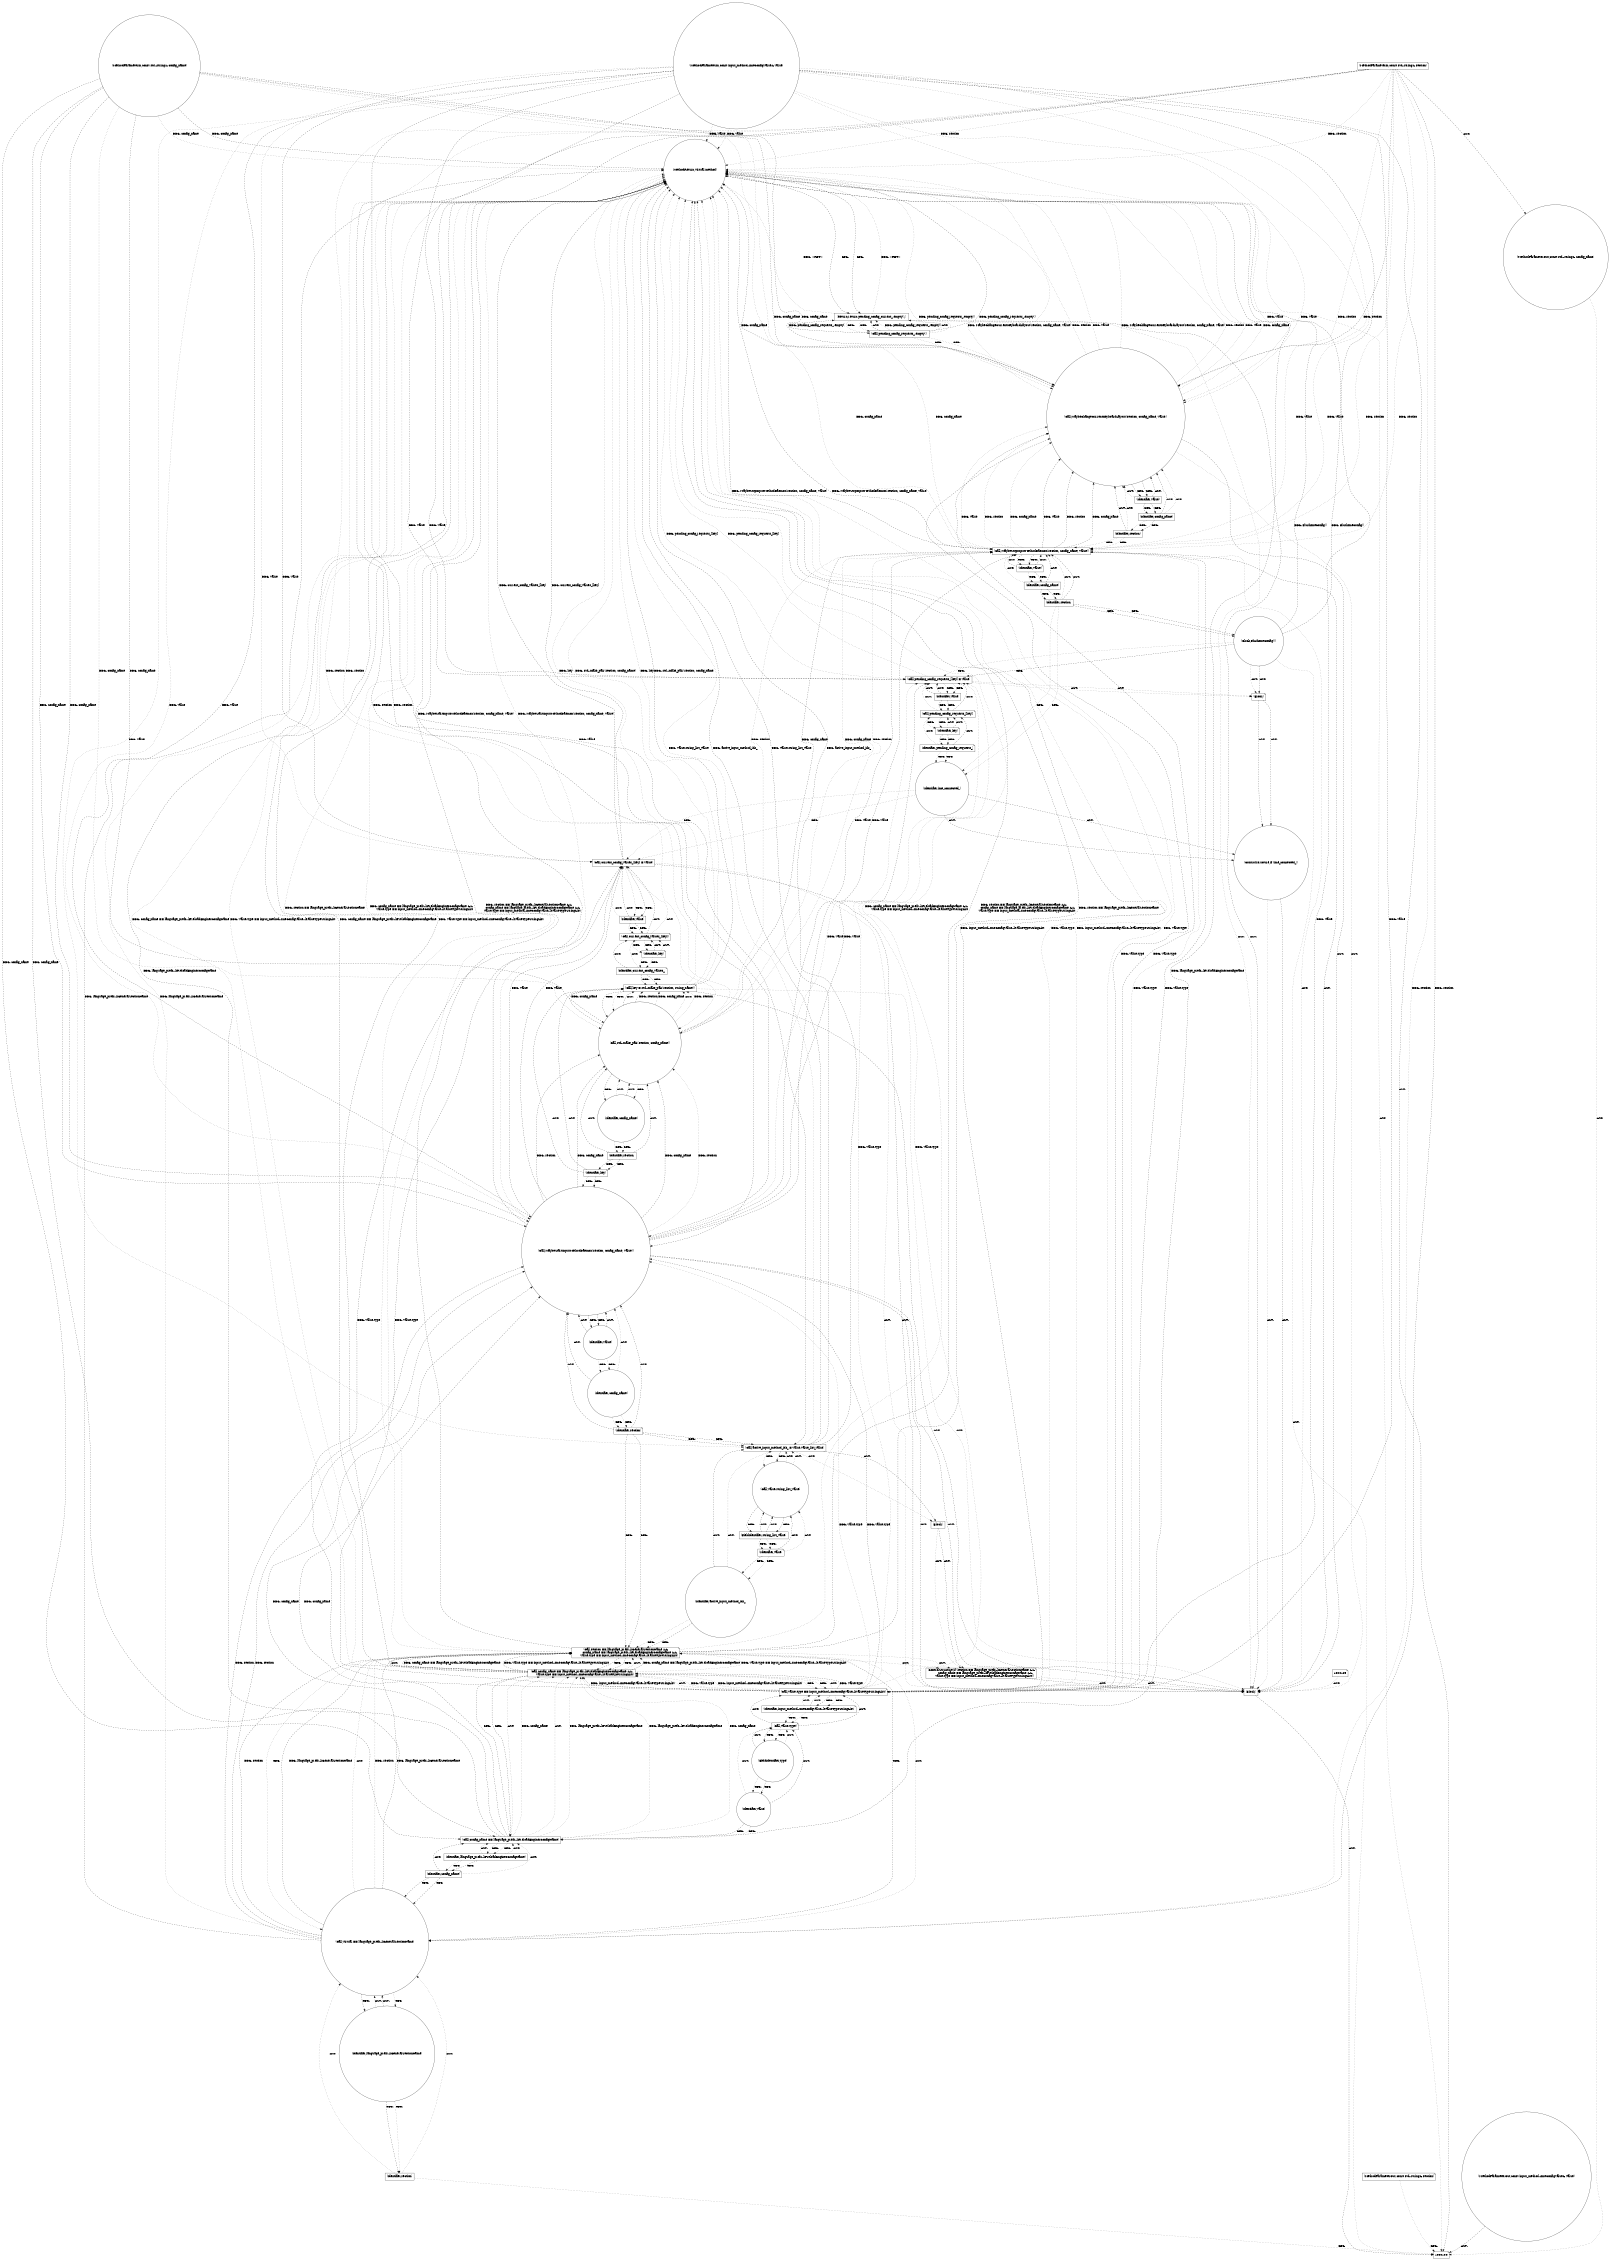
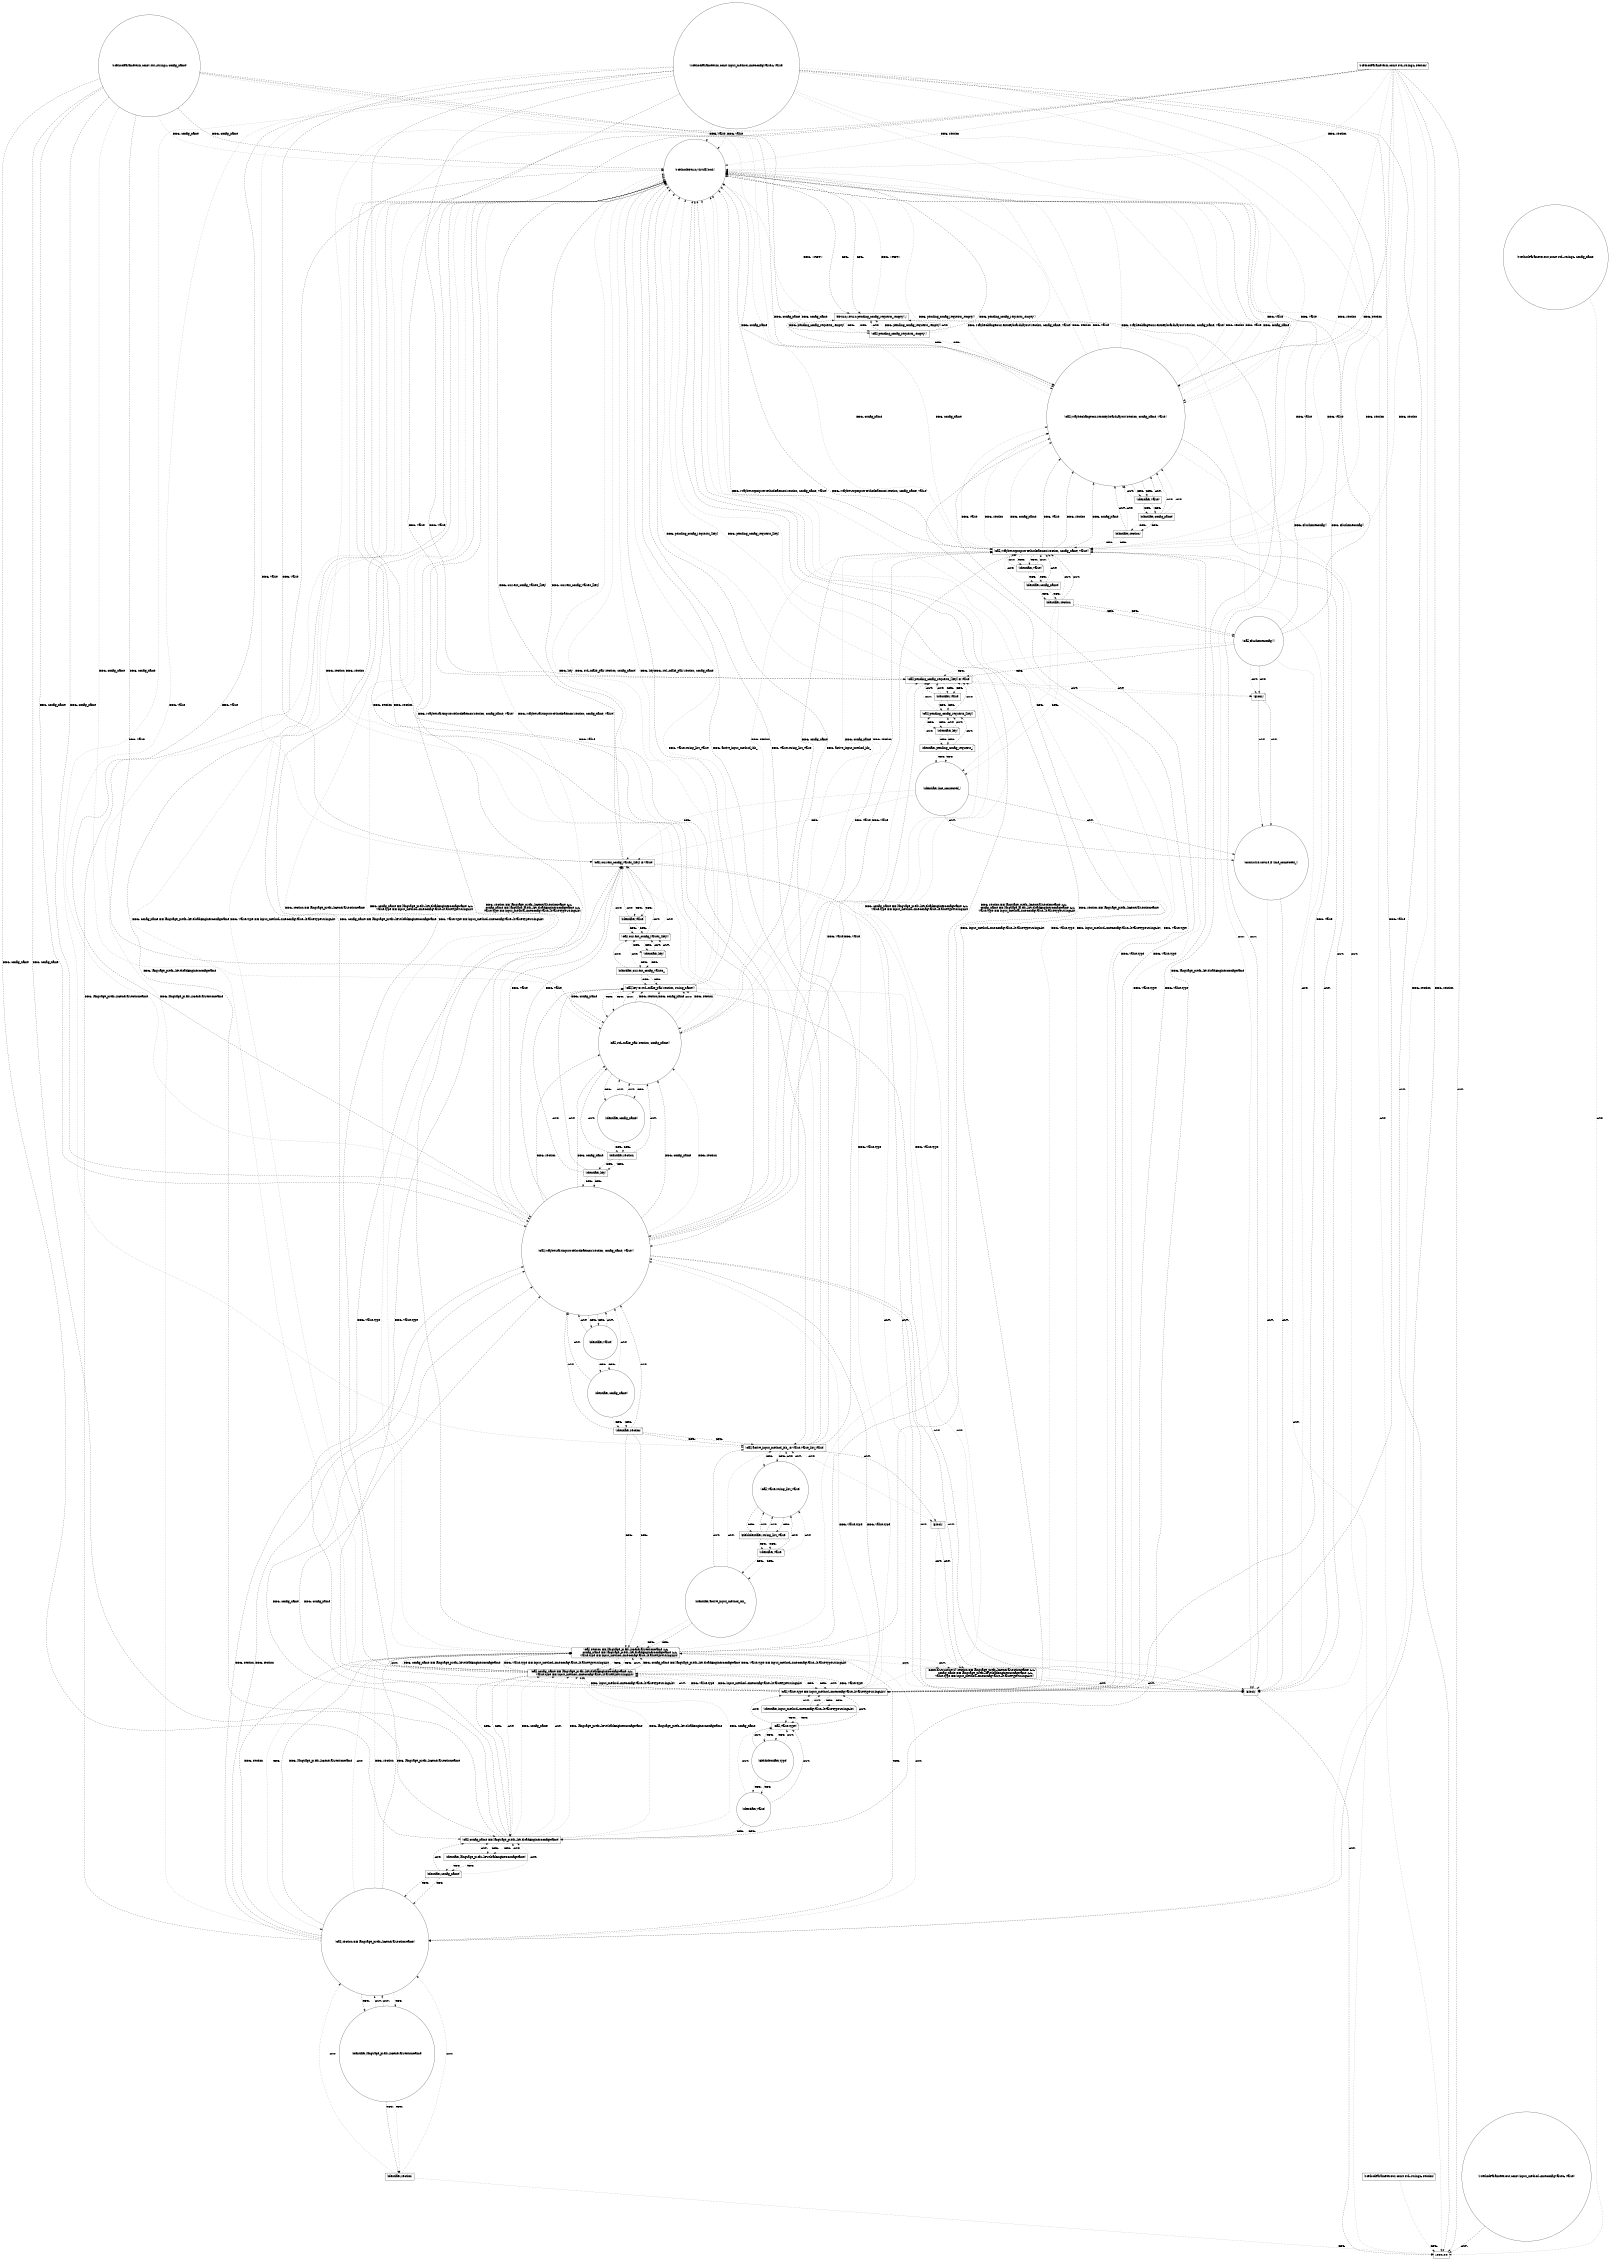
edge "(MethodParameterIn,const std::string& section)" -> "(MethodParameterOut,const std::string& config_name)": now "(MethodParameterIn,const std::string& section)" -> "1000100"
node "(MethodReturn,virtual method)": label "(MethodReturn,virtual method)" -> "(MethodReturn,virtual bool)"
node "(Return,return pending_config_current_.empty();)": label "(Return,return pending_config_current_.empty();)" -> "(Return,return pending_config_requests_.empty();)"
node "(Block,FlushImeConfig())": label "(Block,FlushImeConfig())" -> "(Call,FlushImeConfig())"
node "1000129": removed
node "(Call,virtual == language_prefs::kGeneralSectionName)": label "(Call,virtual == language_prefs::kGeneralSectionName)" -> "(Call,section == language_prefs::kGeneralSectionName)"
